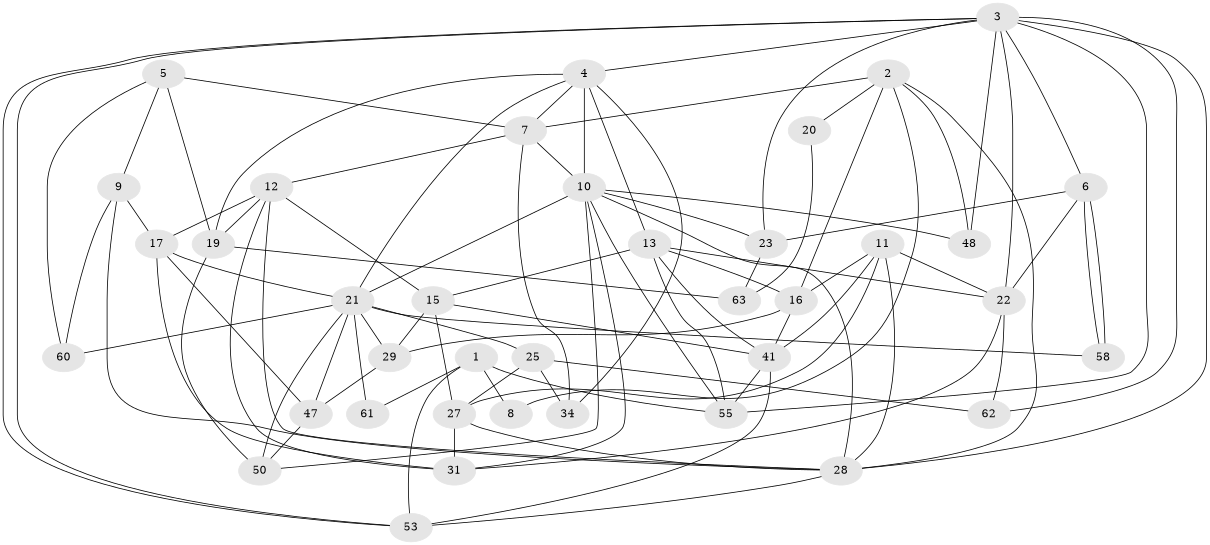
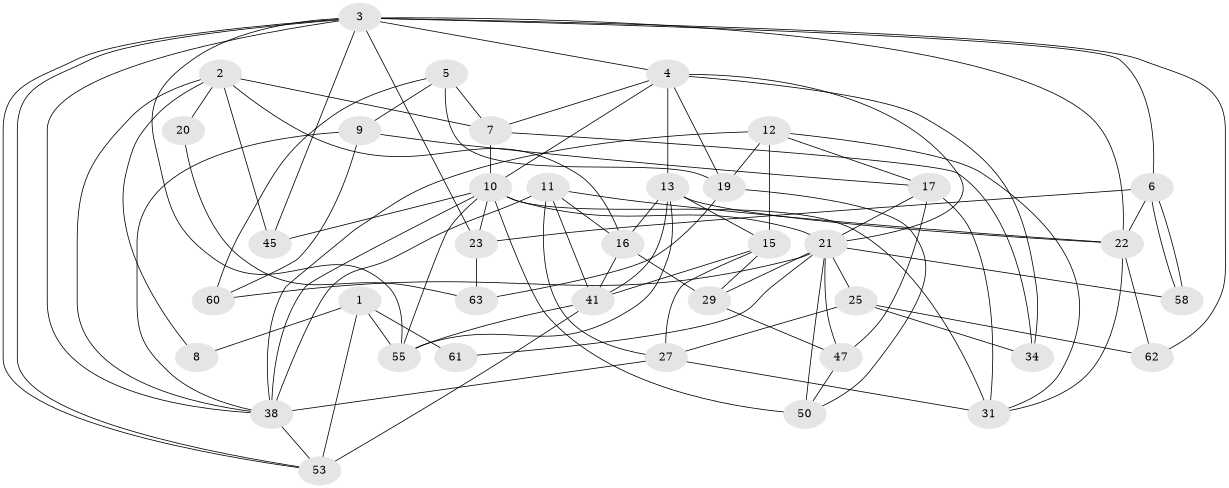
edge "7" -- "12": removed
node "48": label "48" -> "45"
node "28": label "28" -> "38"
